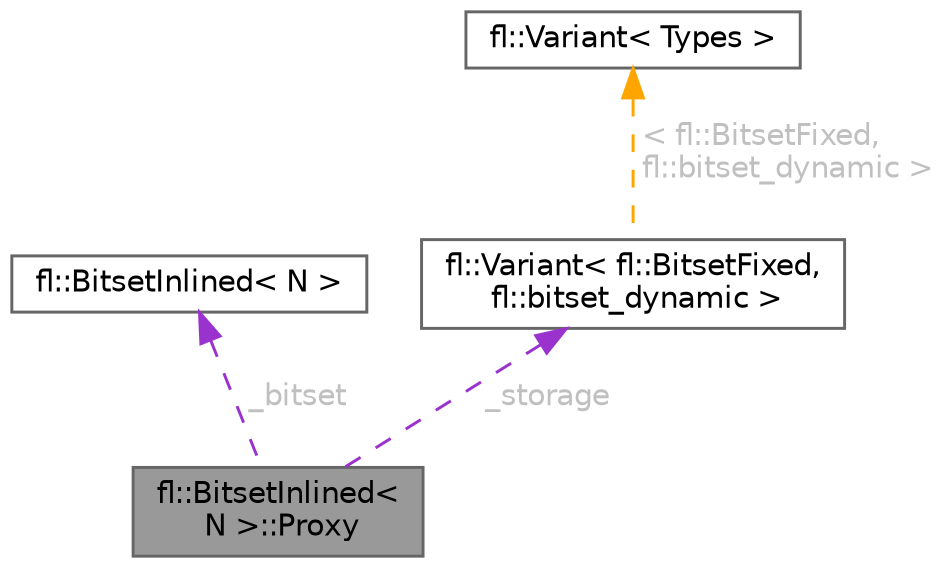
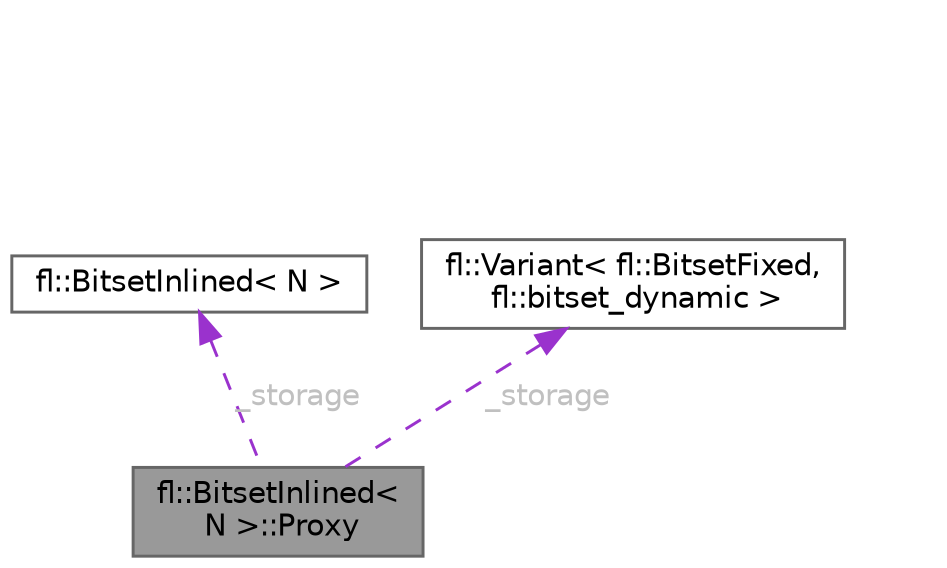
node "fl::Variant< Types >": removed
edge "fl::BitsetInlined< N >::Proxy" -> "fl::BitsetInlined< N >": label " _bitset" -> " _storage"
